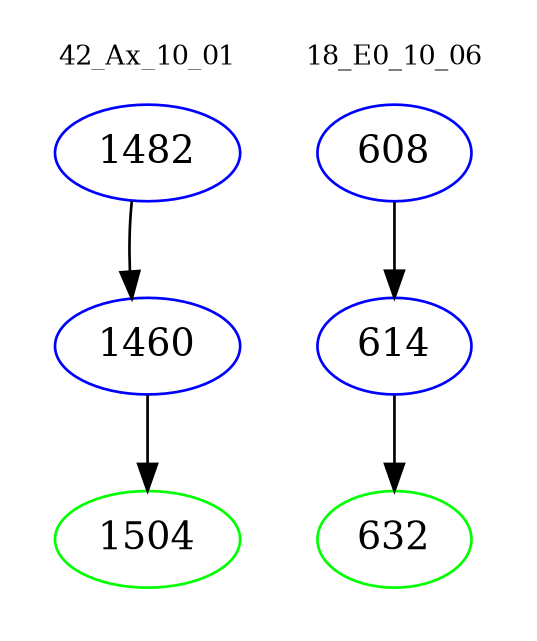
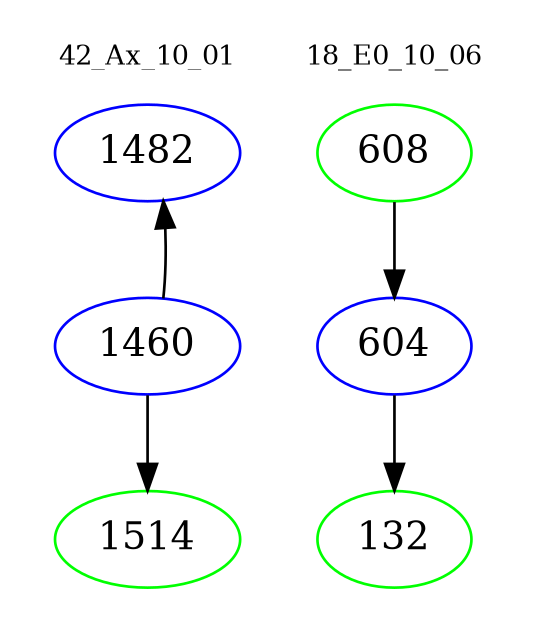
node "608": color blue -> green
edge "1482" -> "1460": reversed
node "614": label "614" -> "604"
node "1504": label "1504" -> "1514"
node "632": label "632" -> "132"
